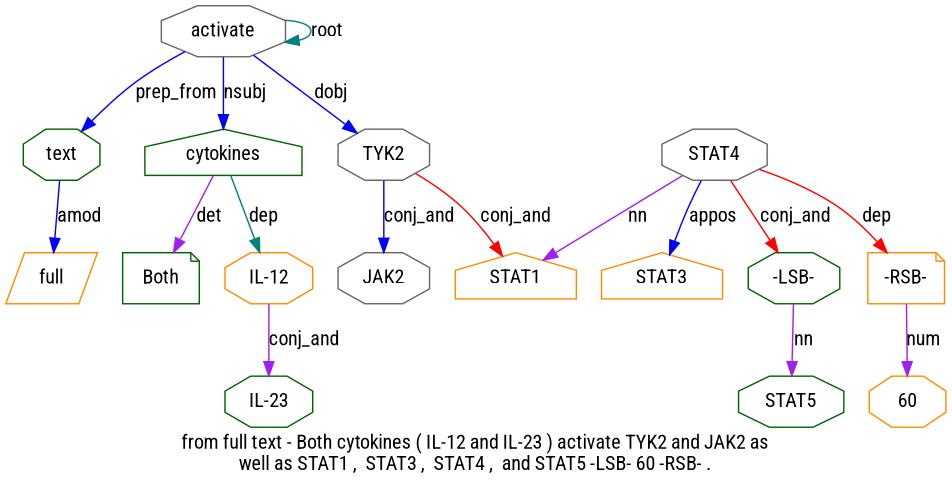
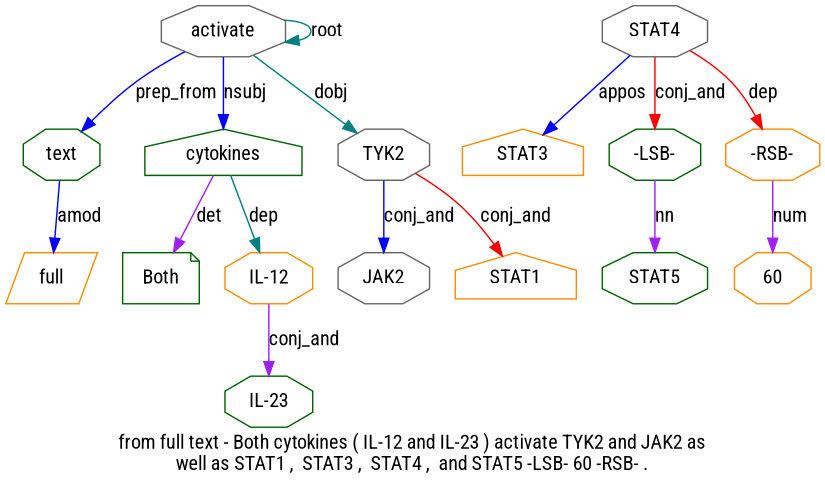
edge "activate" -> "TYK2": color blue -> teal
edge "STAT4" -> "STAT1": removed, label "nn"
node "-RSB-": shape note -> octagon
